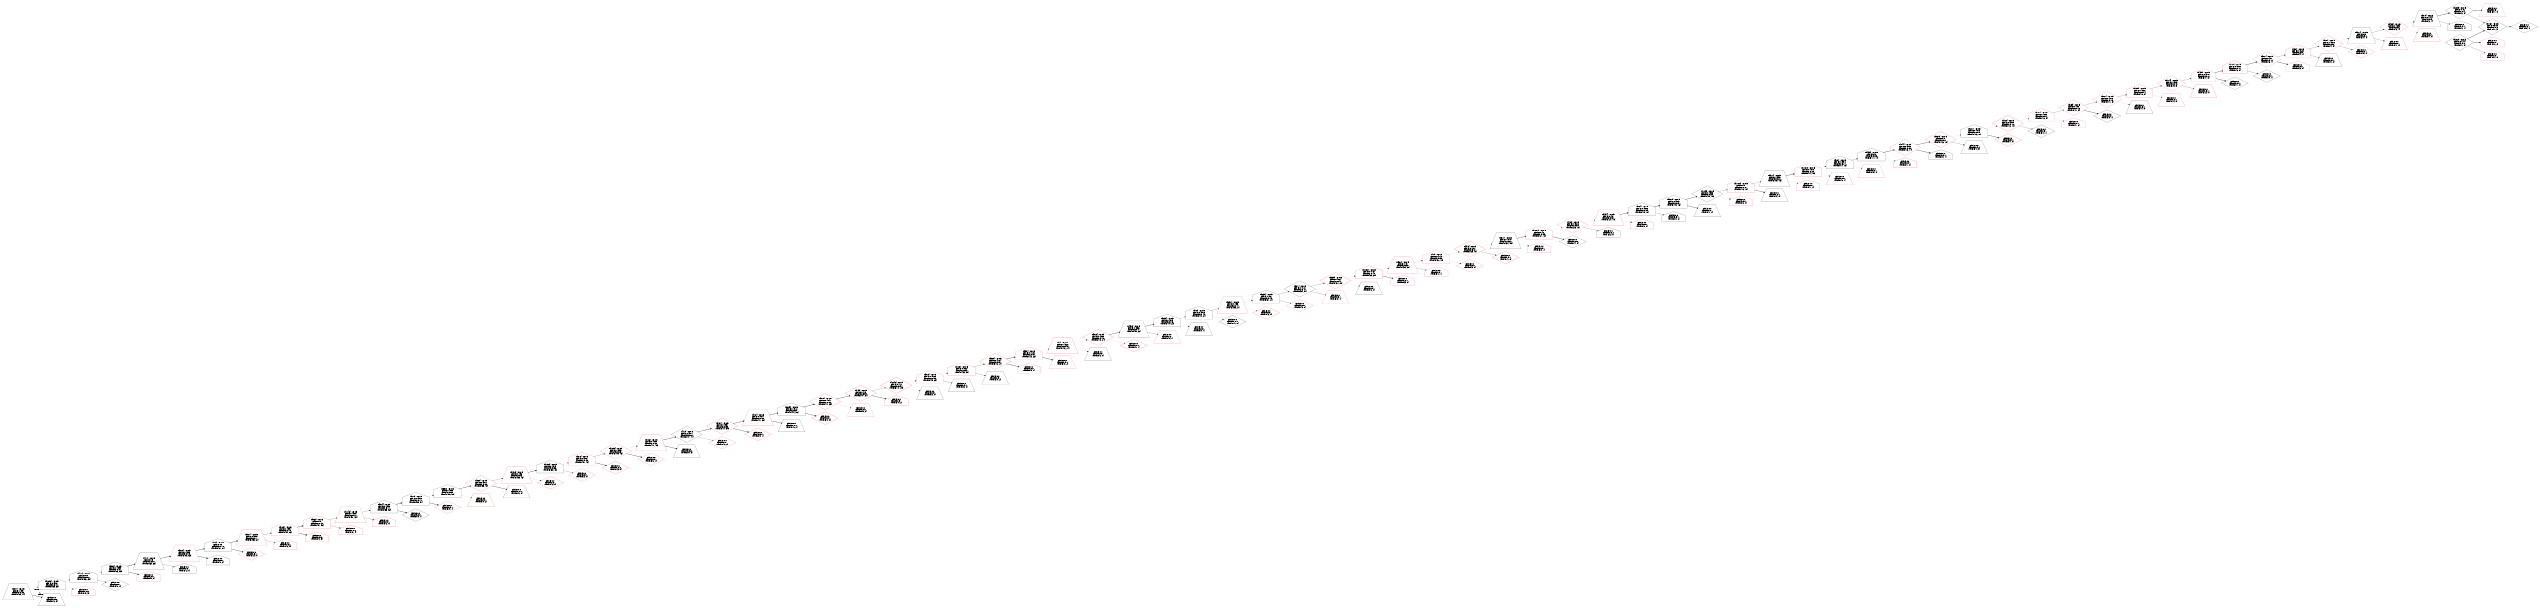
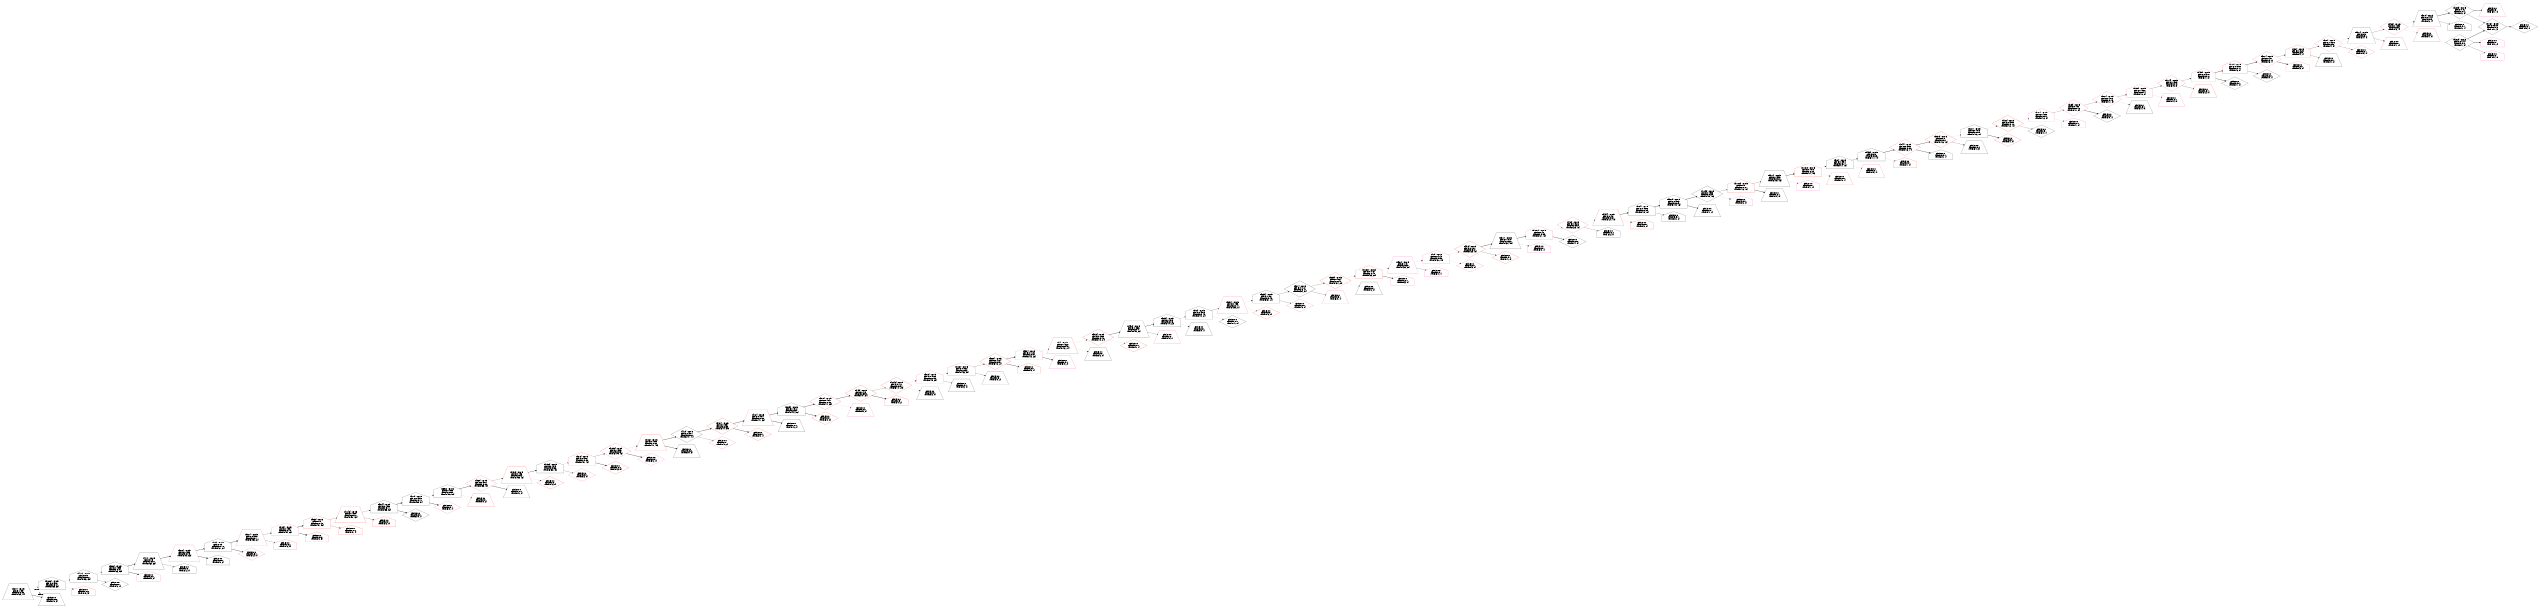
edge "X[475] <= 0.5 gini = 0.4817 samples = 37 value = [28, 19]" -> "X[917] <= 0.5 gini = 0.4849 samples = 36 value = [27, 19]": style dotted -> bold
